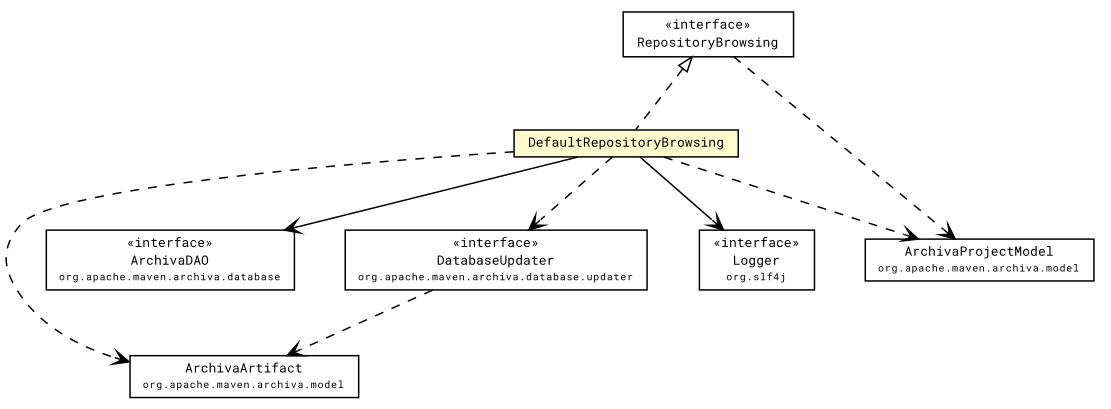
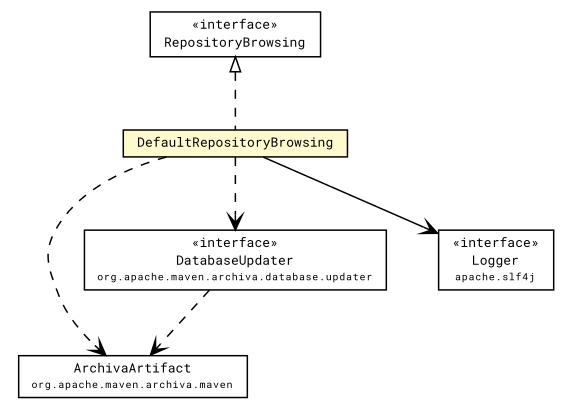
node "ArchivaDAO": removed
node "ArchivaProjectModel": removed
node "Logger": text "org.slf4j" -> "apache.slf4j"
node "ArchivaArtifact": text "org.apache.maven.archiva.model" -> "org.apache.maven.archiva.maven"
